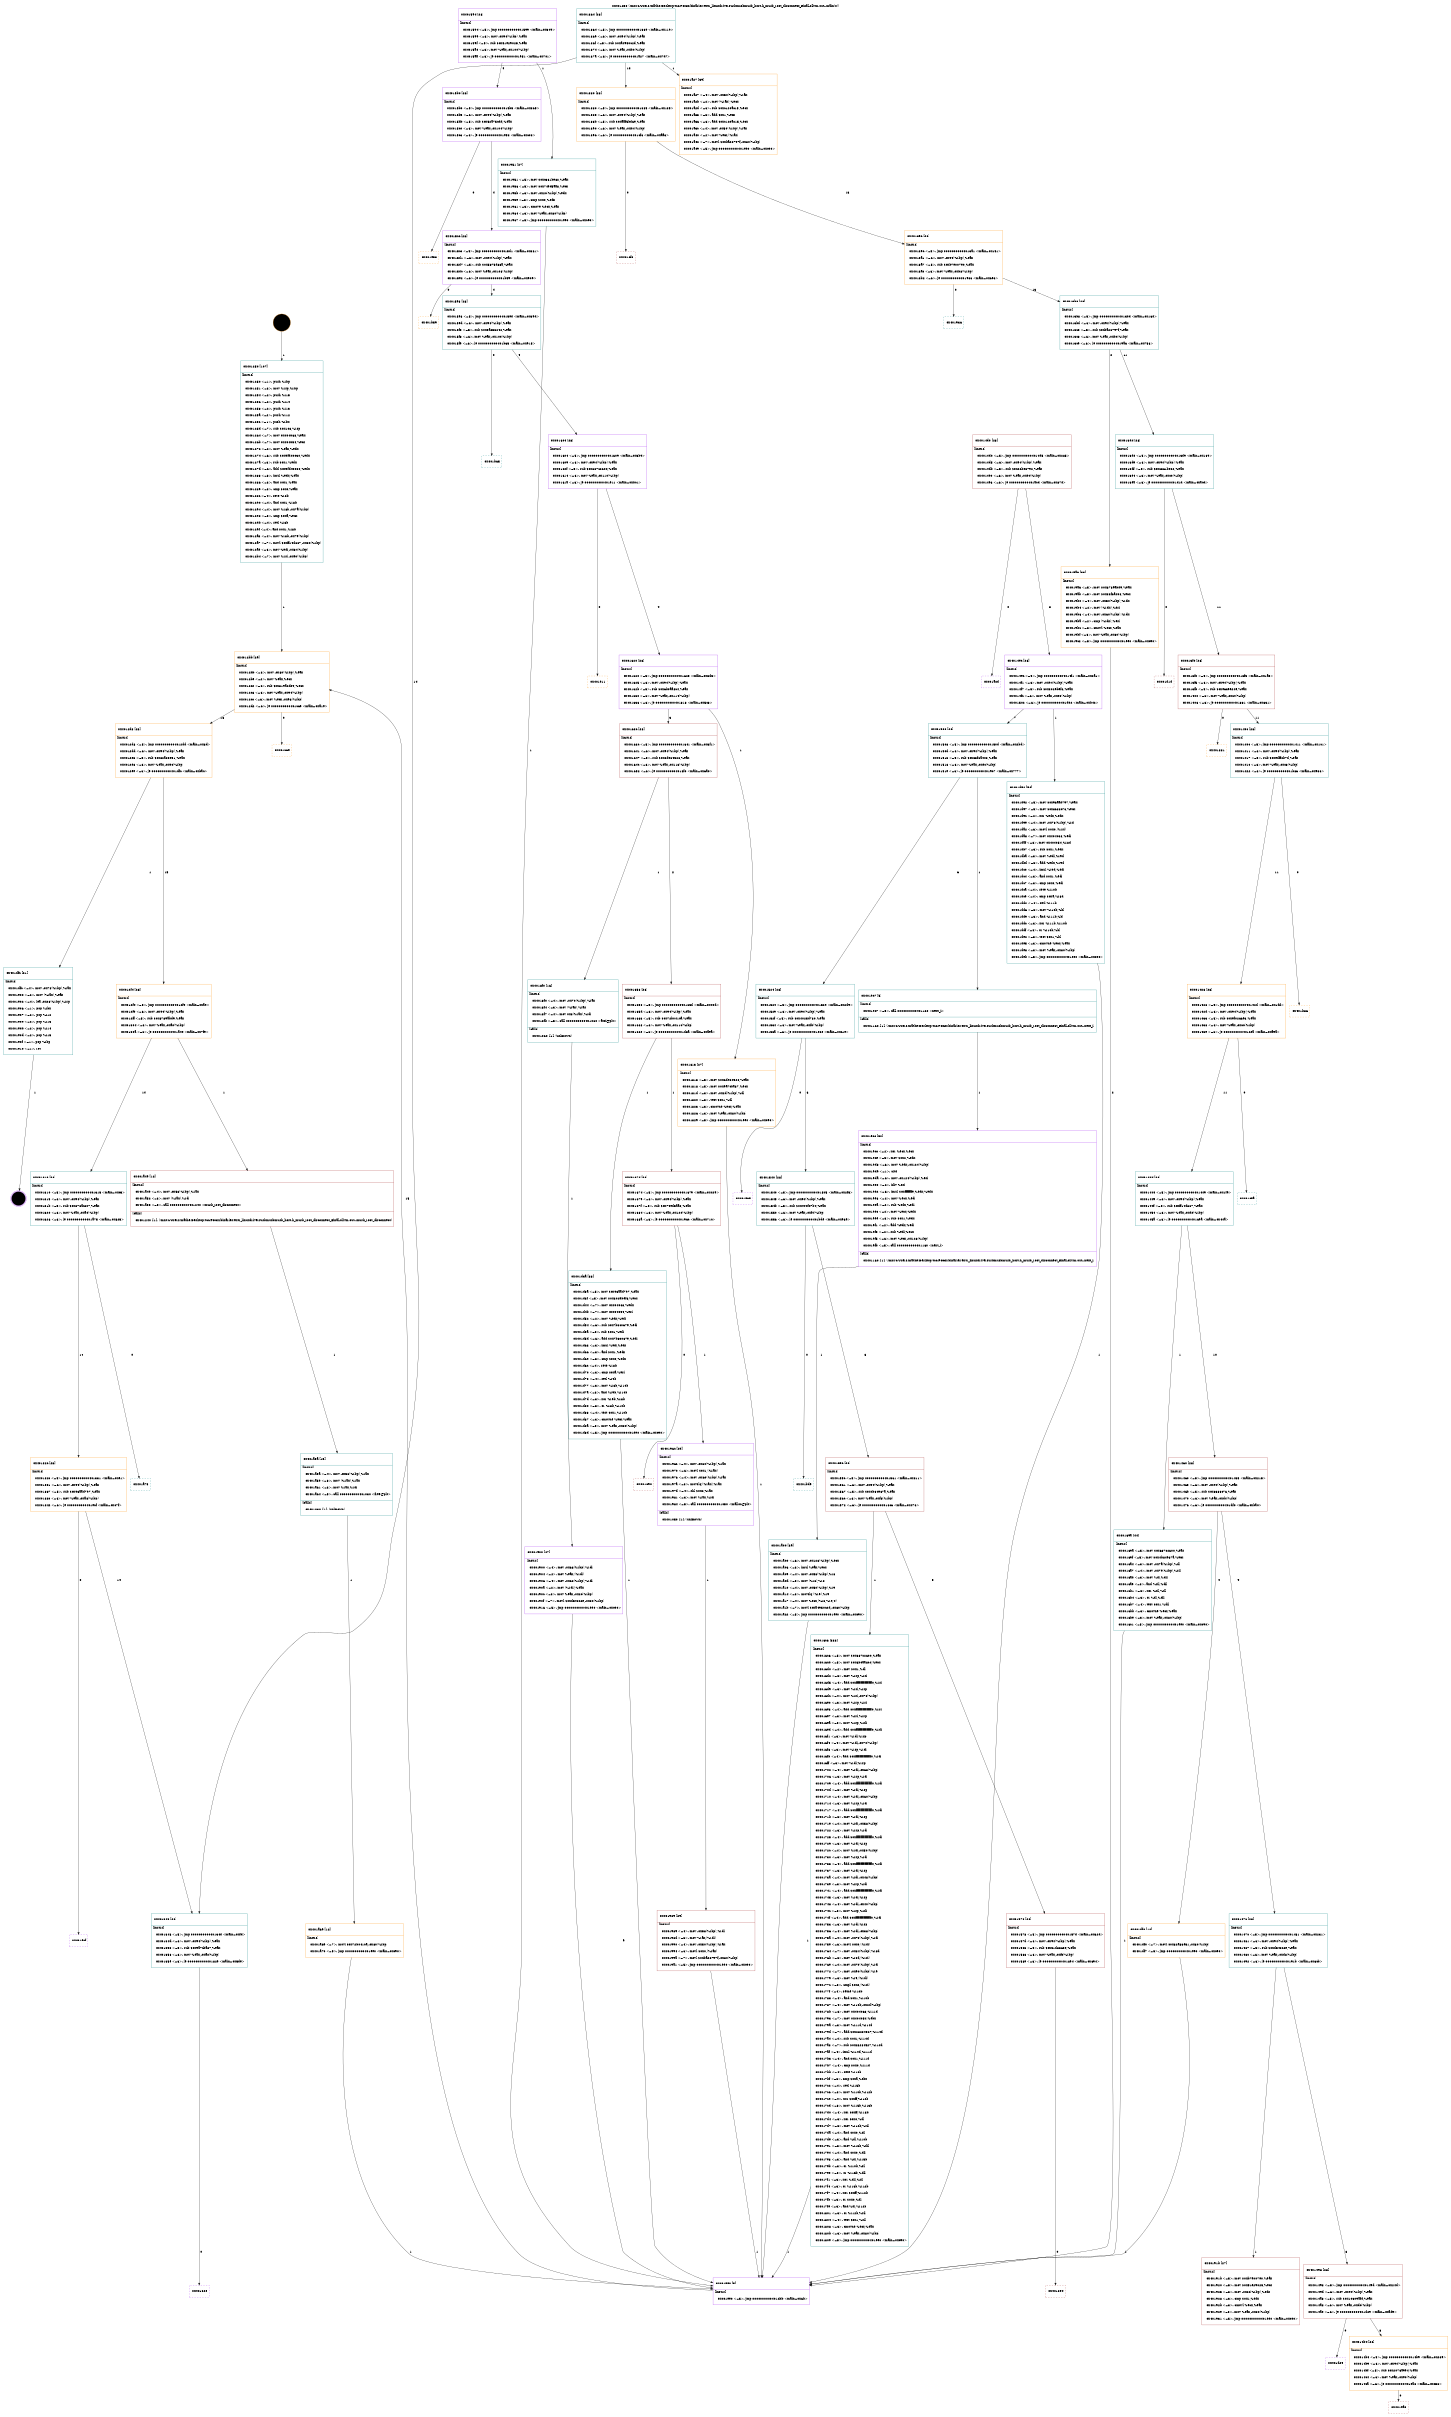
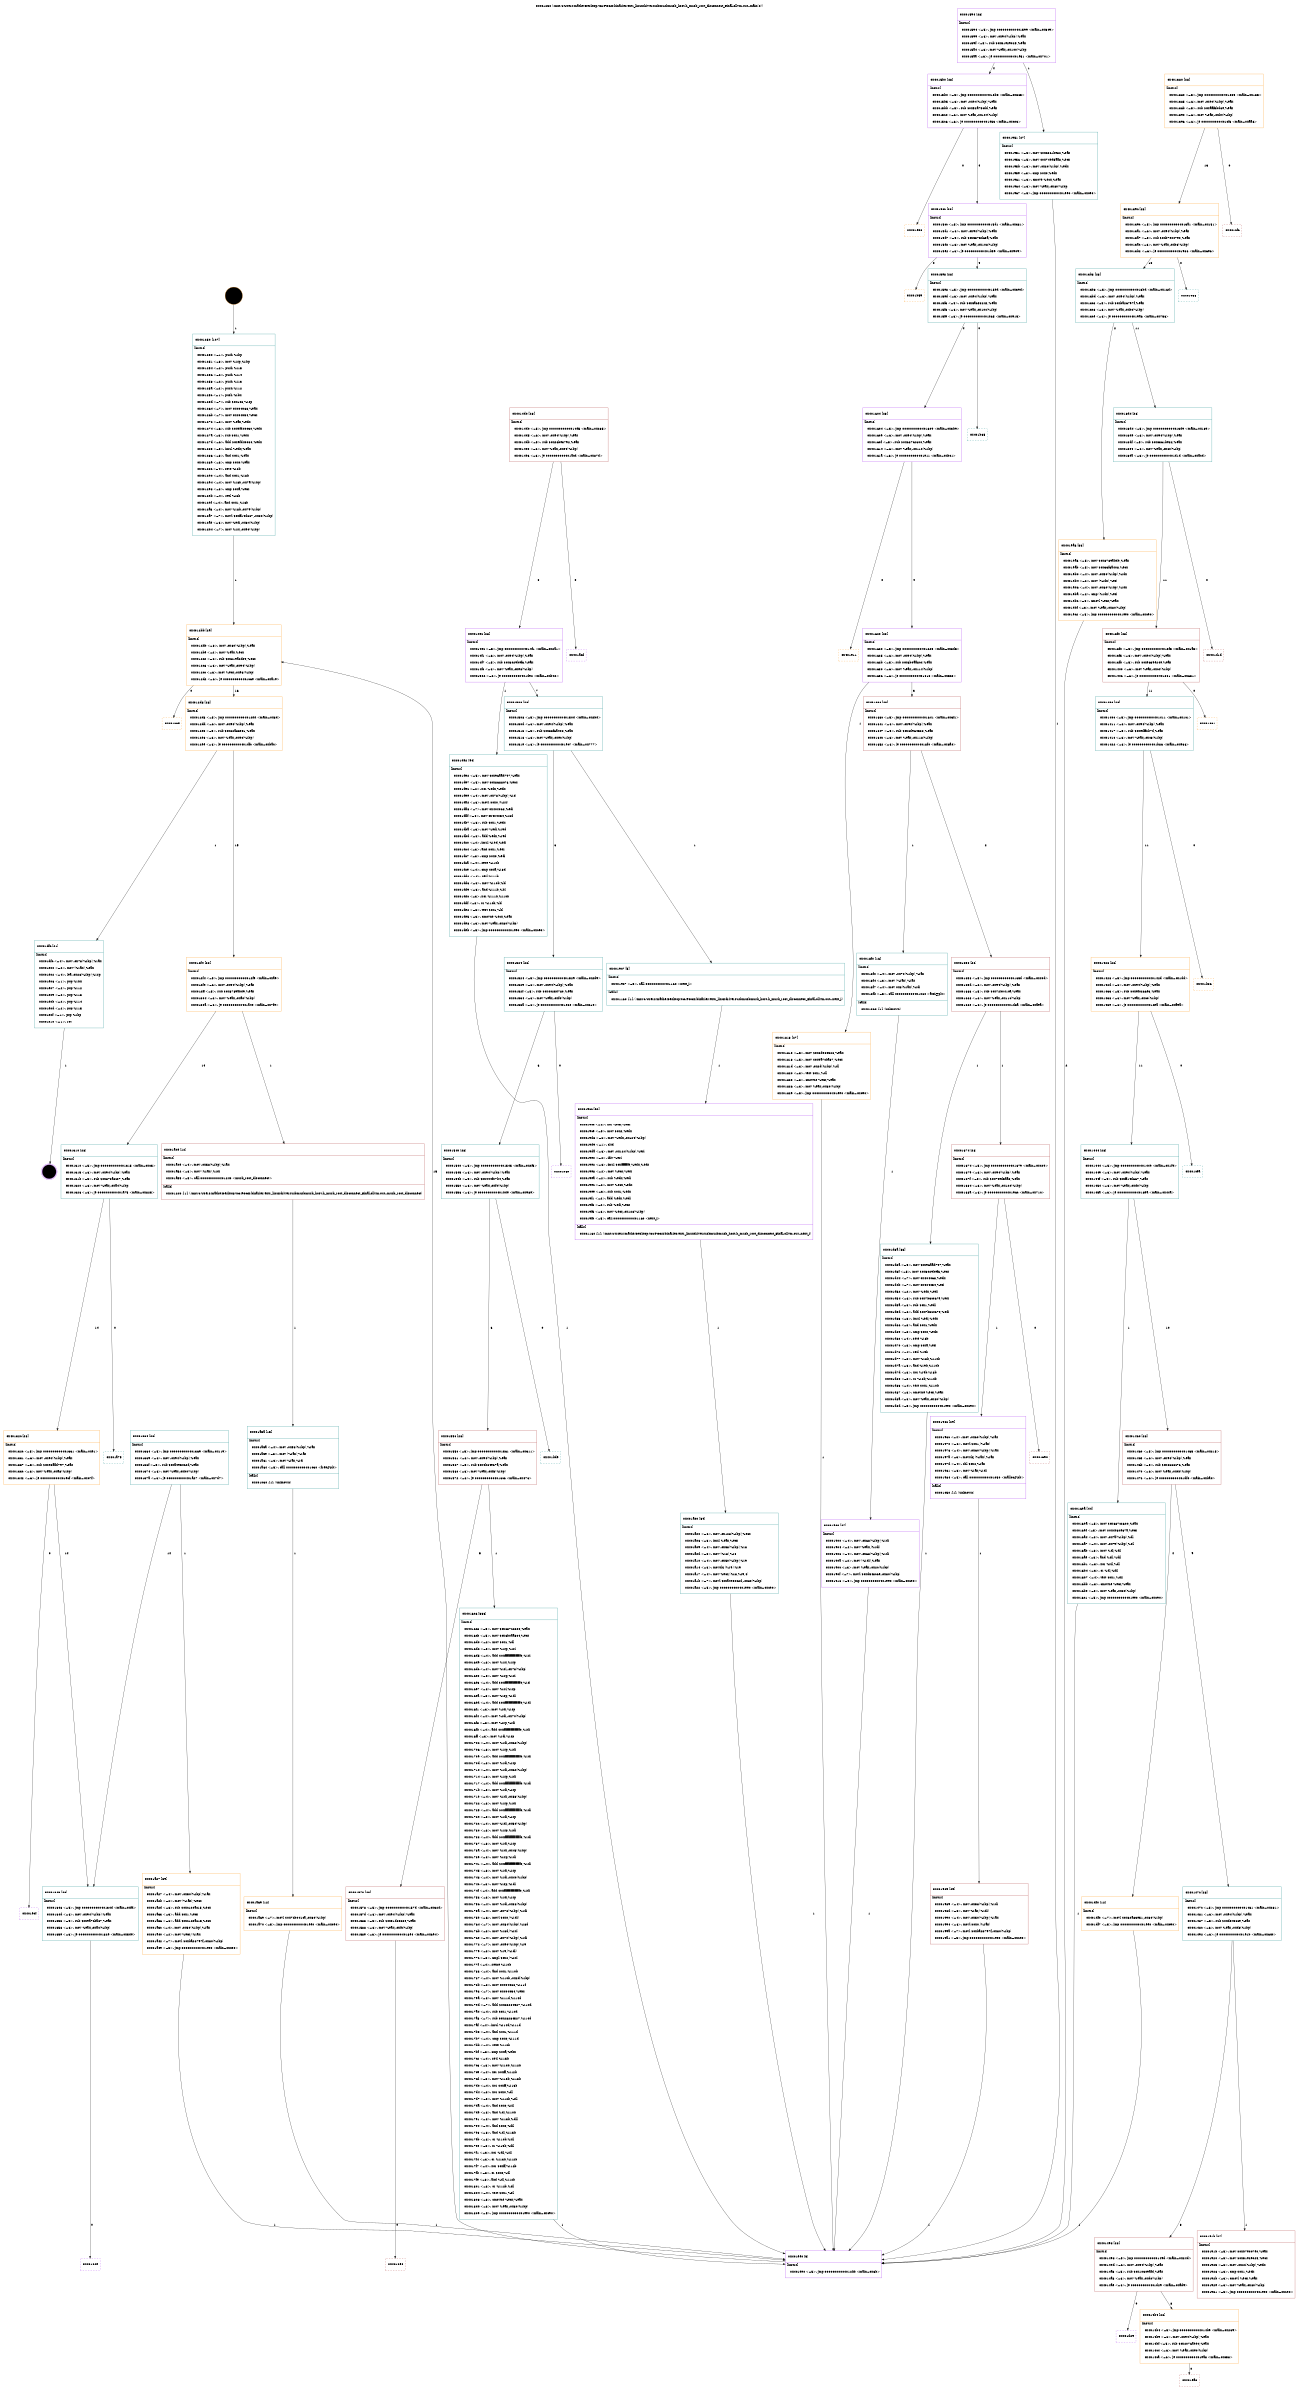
edge "0x401364 [28]" -> "0x401380 [28]": removed, label "13"
edge "0x401900 [27]" -> "0x401ee0 [5]": label " 9" -> " 1"
edge "0x401a27 [39]" -> "0x401ee0 [5]": added, label "1"
